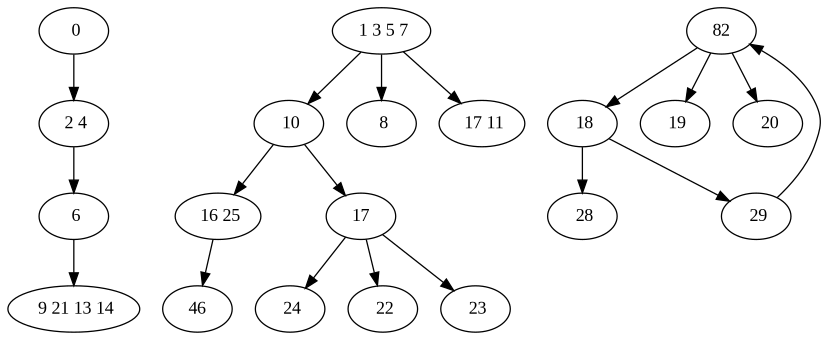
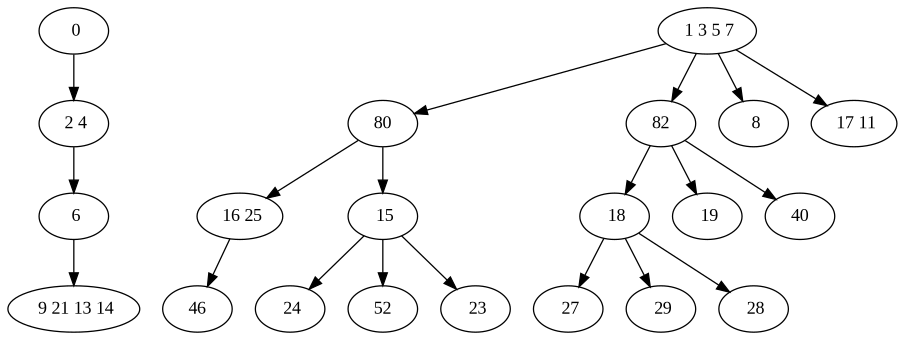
edge "29" -> "82": now "1 3 5 7" -> "82"
node "10": label "10" -> "80"
node "20": label "20" -> "40"
node "17": label "17" -> "15"
node "22": label "22" -> "52"
node "27": added
